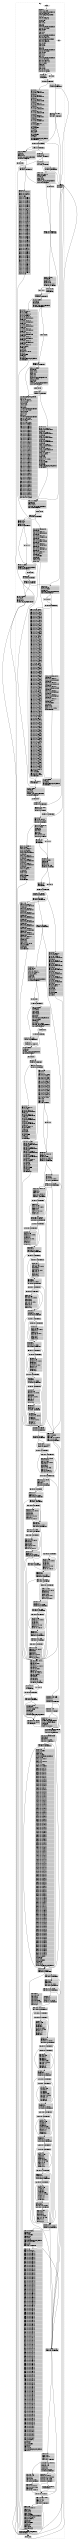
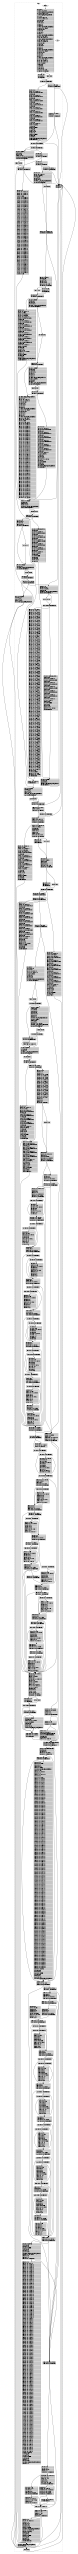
node "999: (27) r3 *= 450": added
